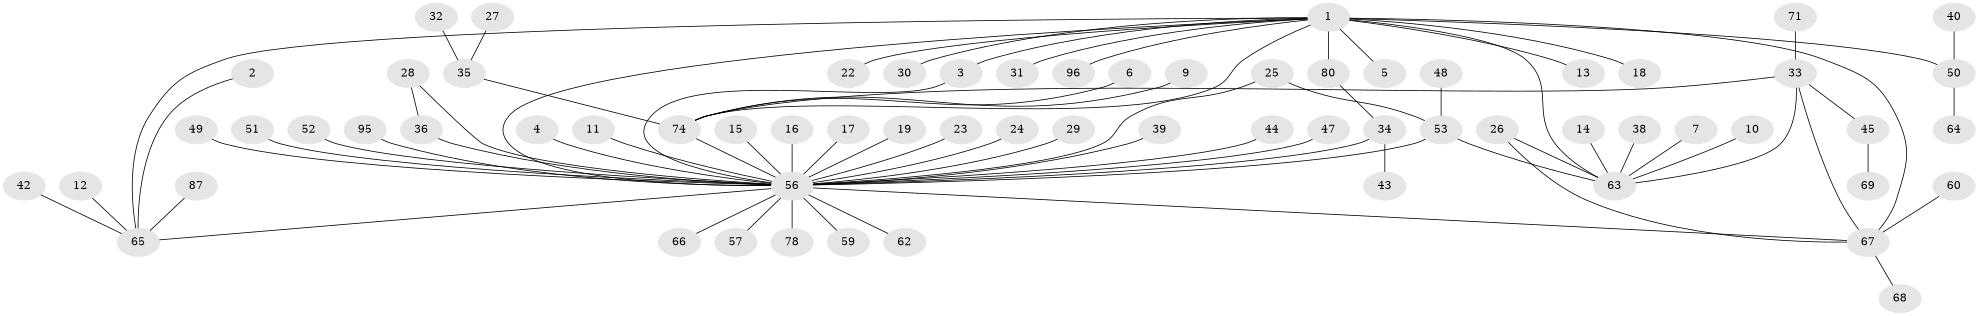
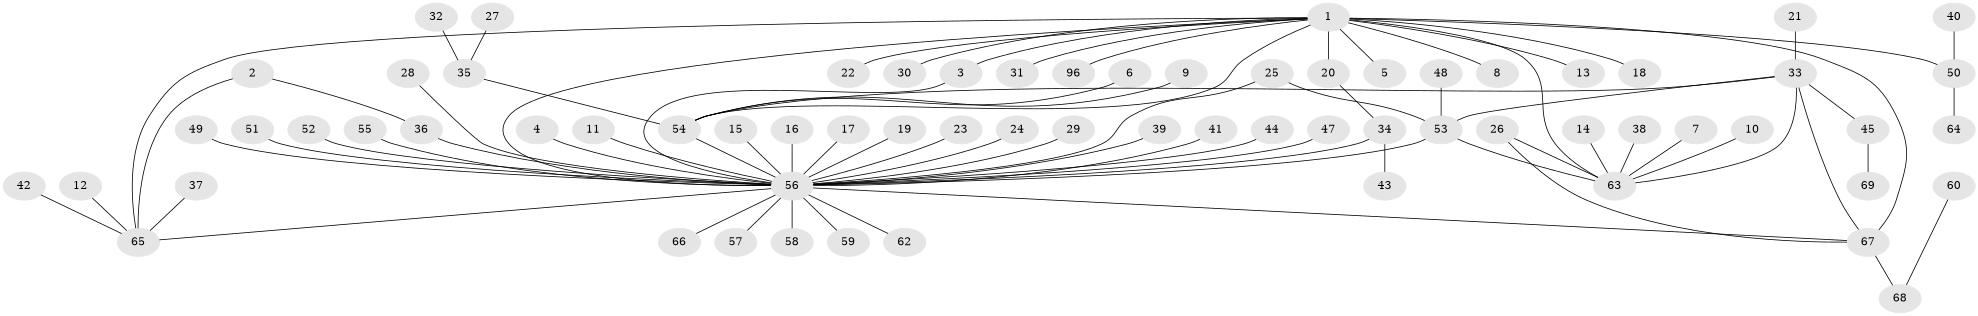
node "71": label "71" -> "21"
node "80": label "80" -> "20"
node "8": added
edge "33" -- "53": added
edge "28" -- "36": now "2" -- "36"
node "95": label "95" -> "55"
node "74": label "74" -> "54"
node "41": added
node "87": label "87" -> "37"
edge "60" -- "67": now "60" -- "68"
node "78": label "78" -> "58"
